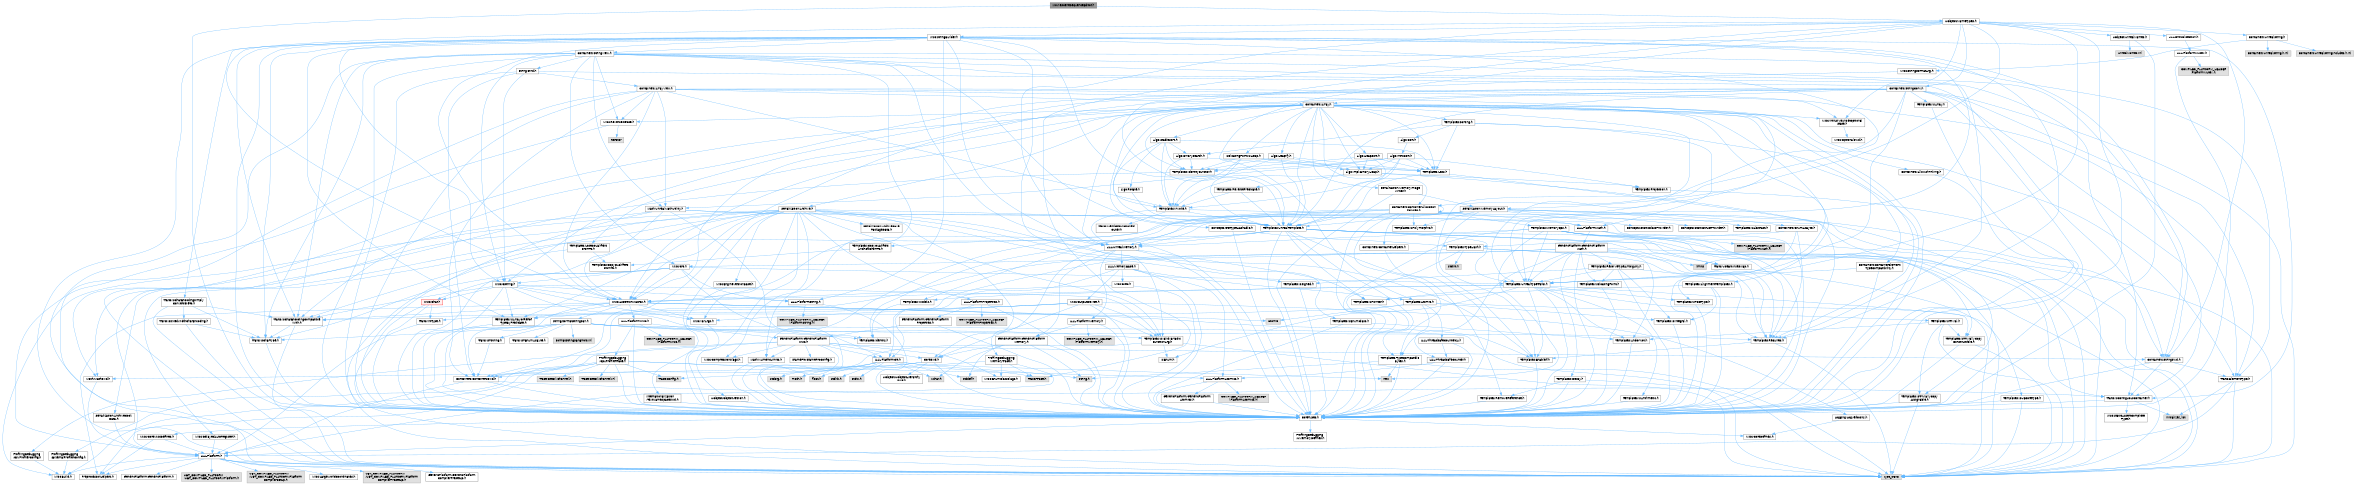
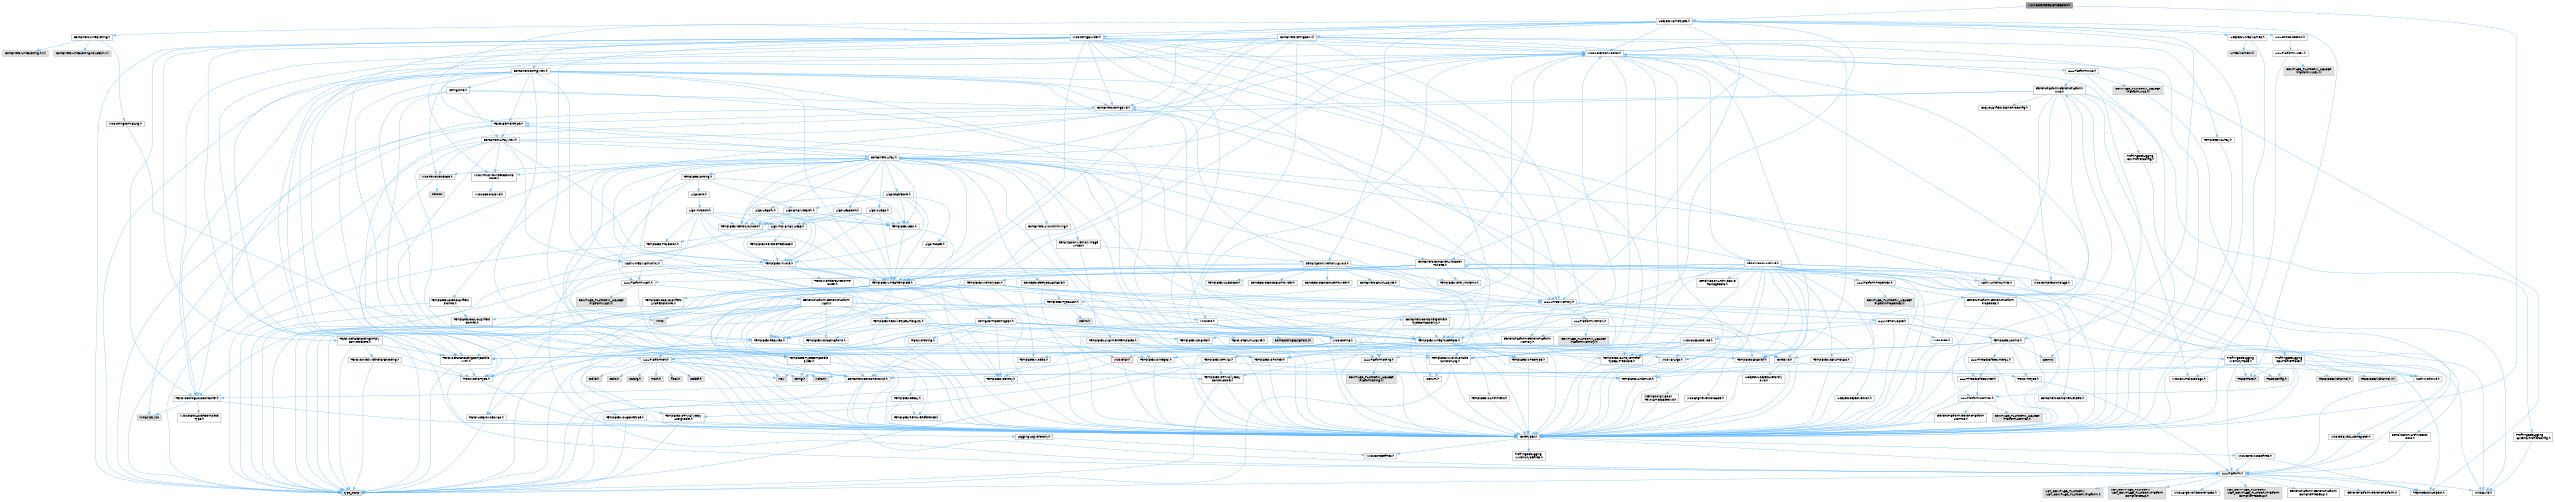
edge "Containers/ArrayView.h" -> "Traits/ElementType.h": reversed
node "IsFloatingPoint/IsHeap.h": label "IsFloatingPoint/IsHeap.h" -> "Algo/IsHeap.h"
edge "HAL/PlatformMisc.h" -> "ProfilingDebugging /CpuProfilerTrace.h": now "COMPILED_PLATFORM_HEADER (PlatformMisc.h)" -> "ProfilingDebugging /CpuProfilerTrace.h"
edge "GenericPlatform/GenericPlatform Memory.h" -> "stddef.h": now "GenericPlatform/GenericPlatform Memory.h" -> "HAL/PlatformString.h"
node "FramePro/FrameProConfig.h": label "FramePro/FrameProConfig.h" -> "CopyQualifiers/FrameProConfig.h"
